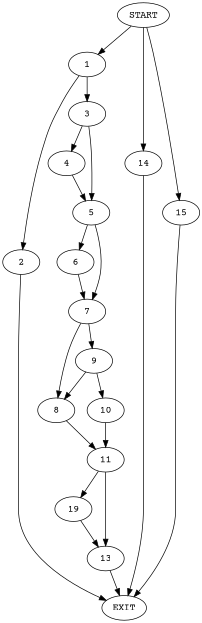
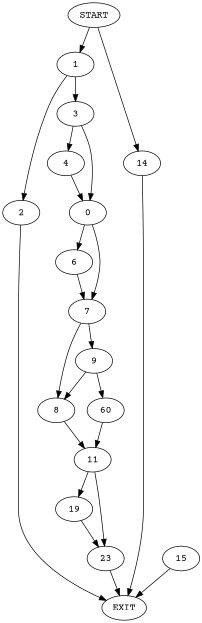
edge "START" -> "15": removed
node "5": label "5" -> "0"
node "10": label "10" -> "60"
node "13": label "13" -> "23"
